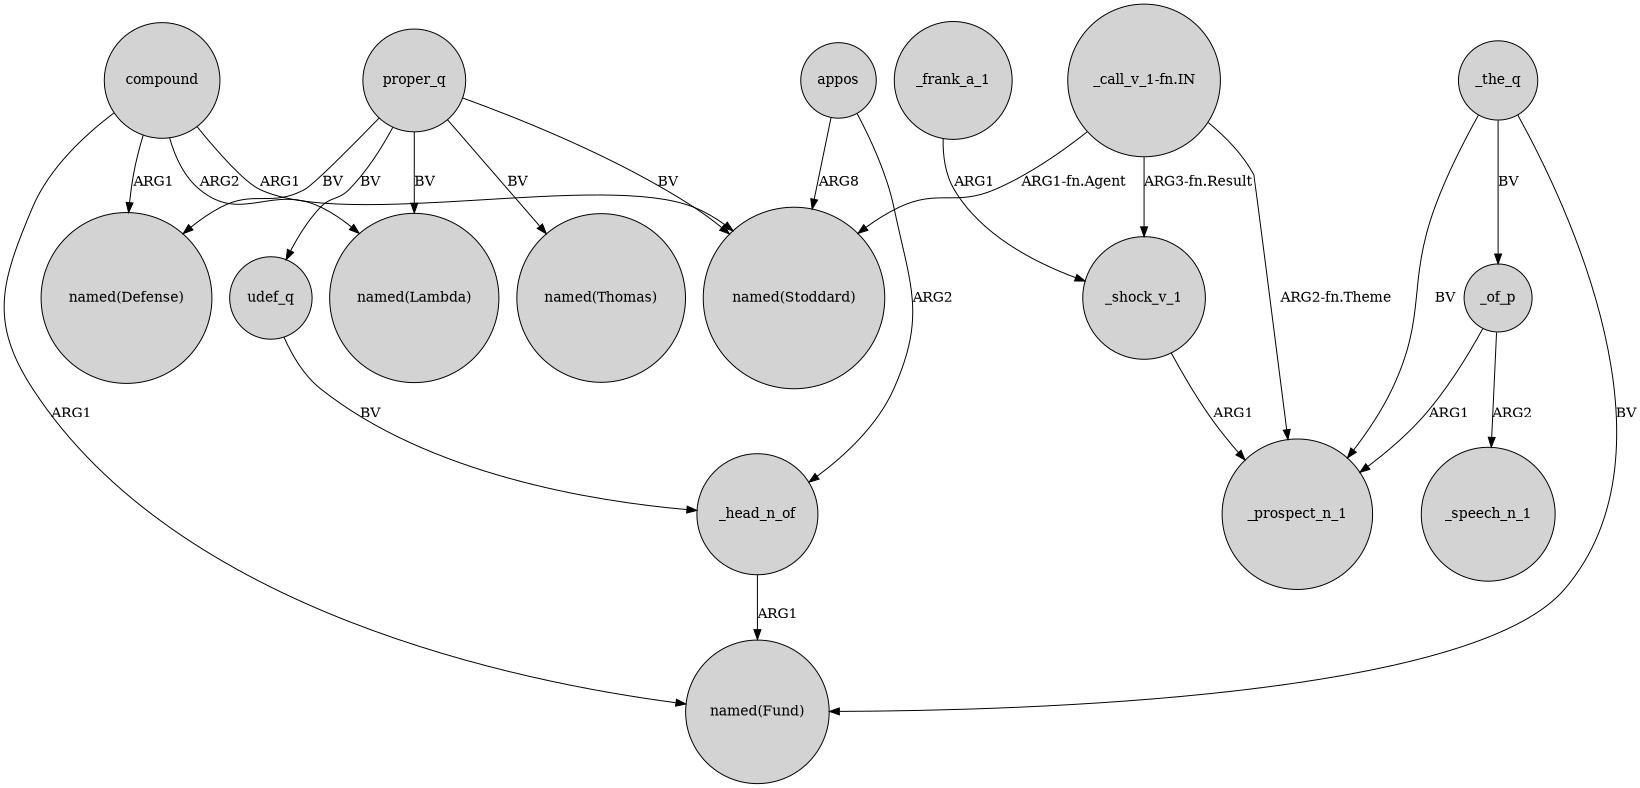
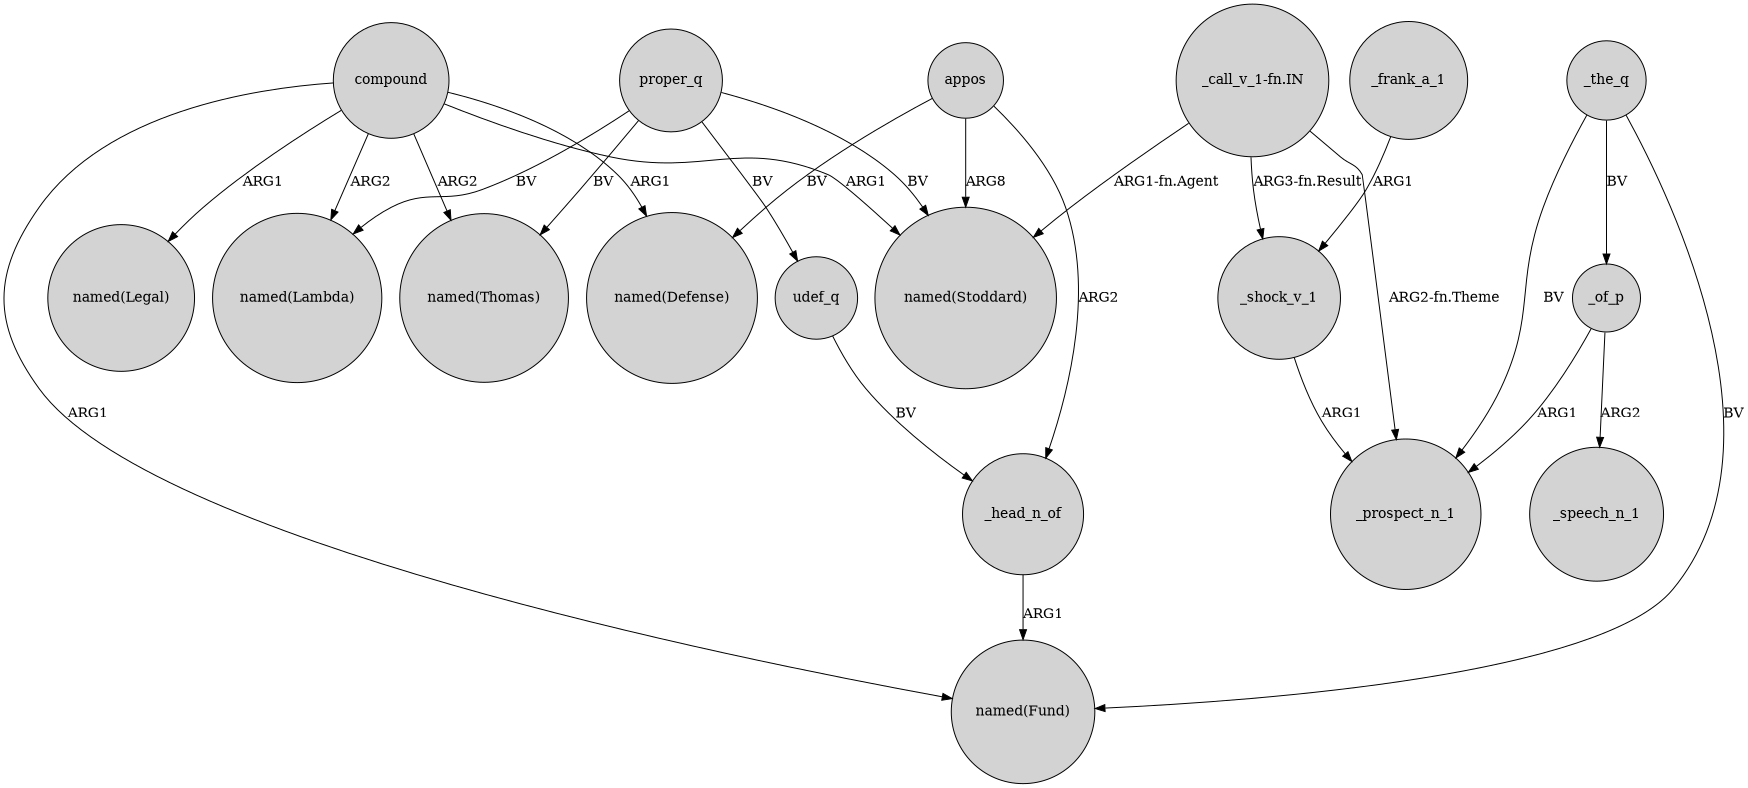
edge "compound" -> "named(Thomas)": added, label "ARG2"
edge "proper_q" -> "named(Defense)": now "appos" -> "named(Defense)"
node "named(Legal)": added
